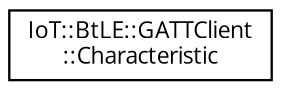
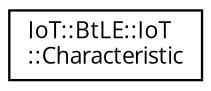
node "IoT::BtLE::GATTClient ::Characteristic": label "IoT::BtLE::GATTClient ::Characteristic" -> "IoT::BtLE::IoT ::Characteristic"
